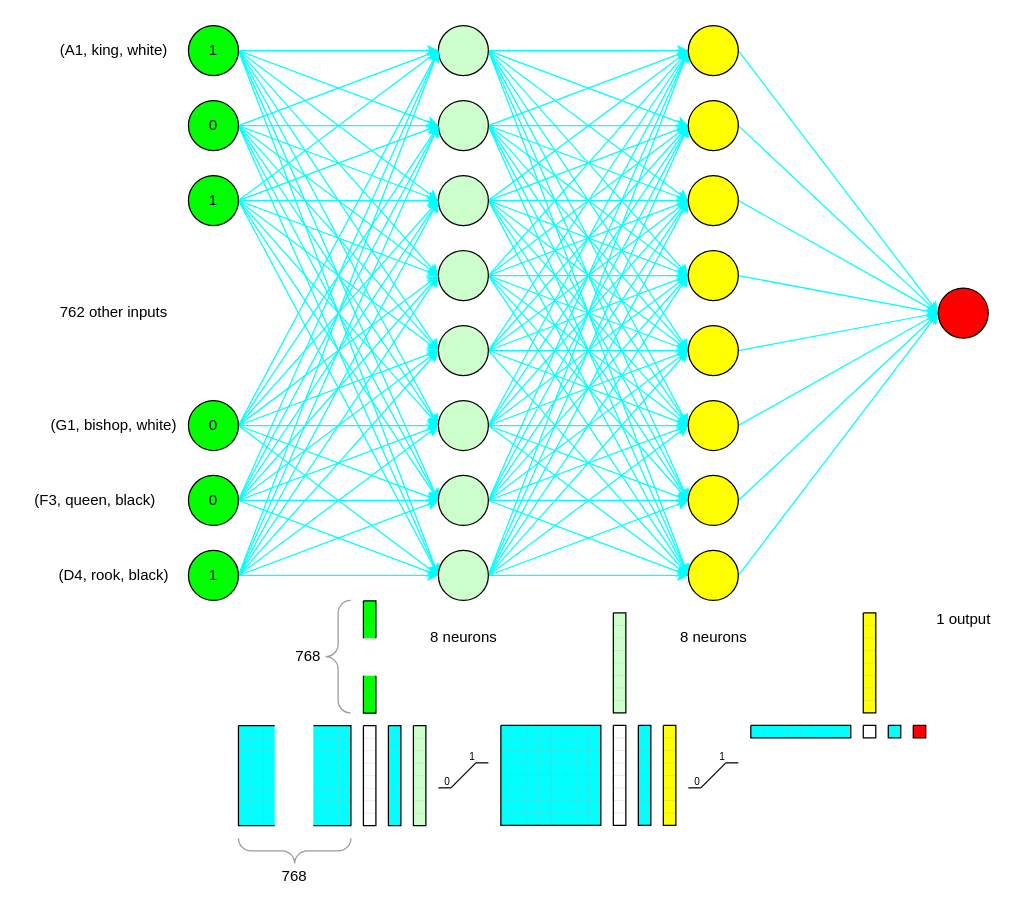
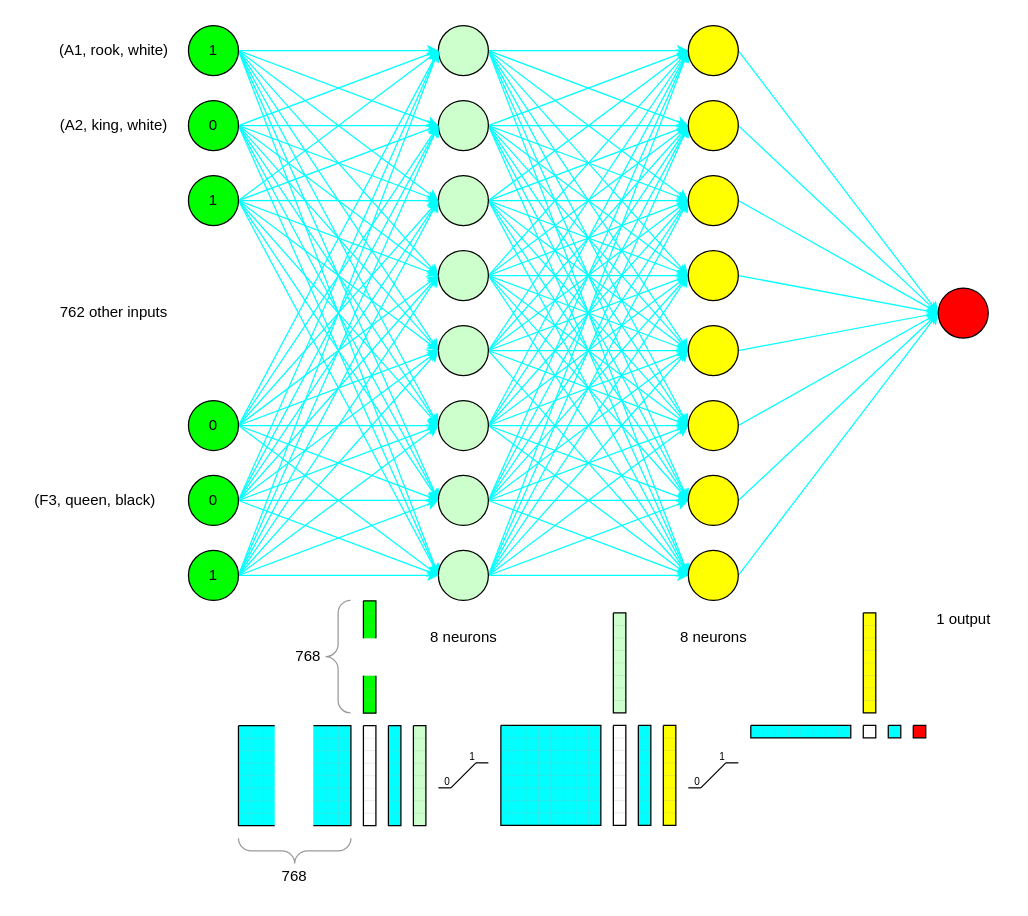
node "(A1, king, white)": label "(A1, king, white)" -> "(A1, rook, white)"
node "(A2, king, white)": added
node "(G1, bishop, white)": removed
node "(D4, rook, black)": removed
